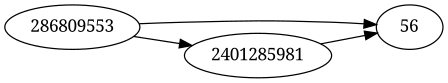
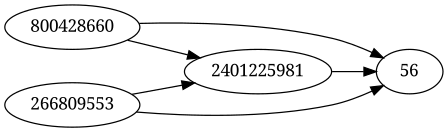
node "800428660": added
node "286809553": label "286809553" -> "266809553"
node "2401285981": label "2401285981" -> "2401225981"
